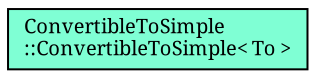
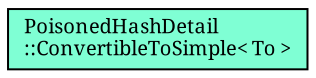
node "ConvertibleToSimple ::ConvertibleToSimple< To >": label "ConvertibleToSimple ::ConvertibleToSimple< To >" -> "PoisonedHashDetail ::ConvertibleToSimple< To >"
